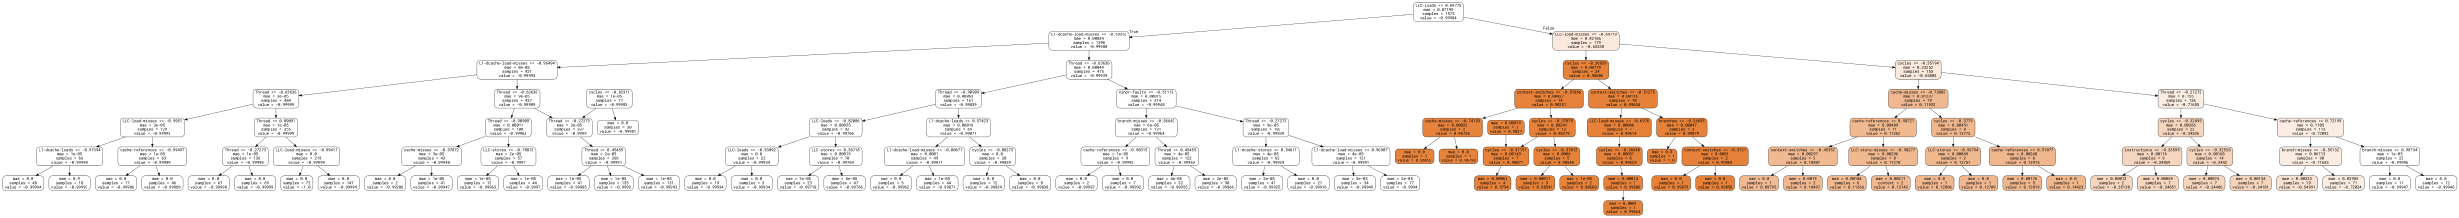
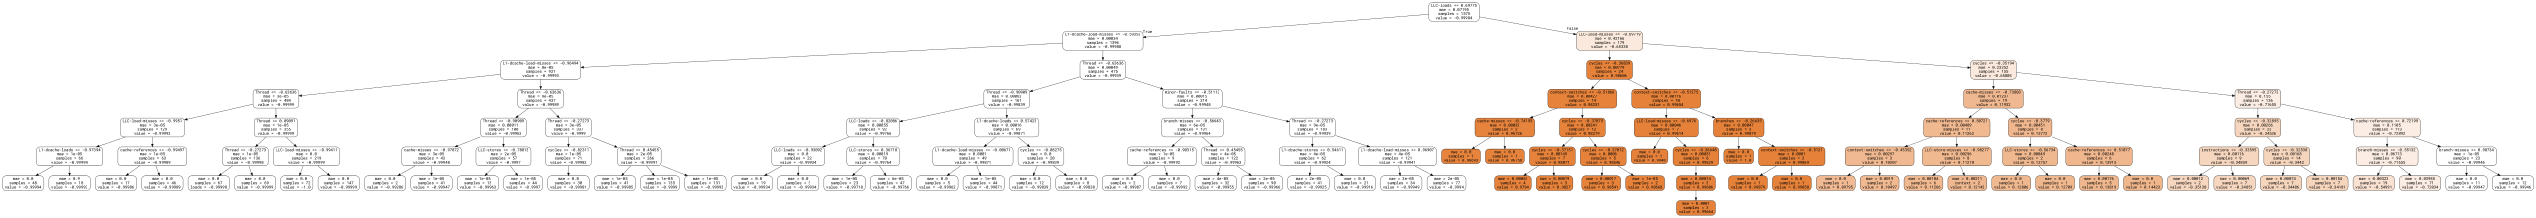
edge "cycles <= -0.82311 mae = 1e-05 samples = 71 value = -0.99983" -> "Thread <= -0.27273 mae = 3e-05 samples = 337 value = -0.9999": reversed
edge "mae = 0.00019 samples = 3 value = 0.9827" -> "cycles <= -0.37151 mae = 0.00149 samples = 7 value = 0.98071": reversed
node "mae = 0.0 samples = 1 value = 0.9948": added
node "mae = 0.0 samples = 67 value = -0.99998": label "mae = 0.0 samples = 67 value = -0.99998" -> "mae = 0.0 samples = 67 loads = -0.99998"
